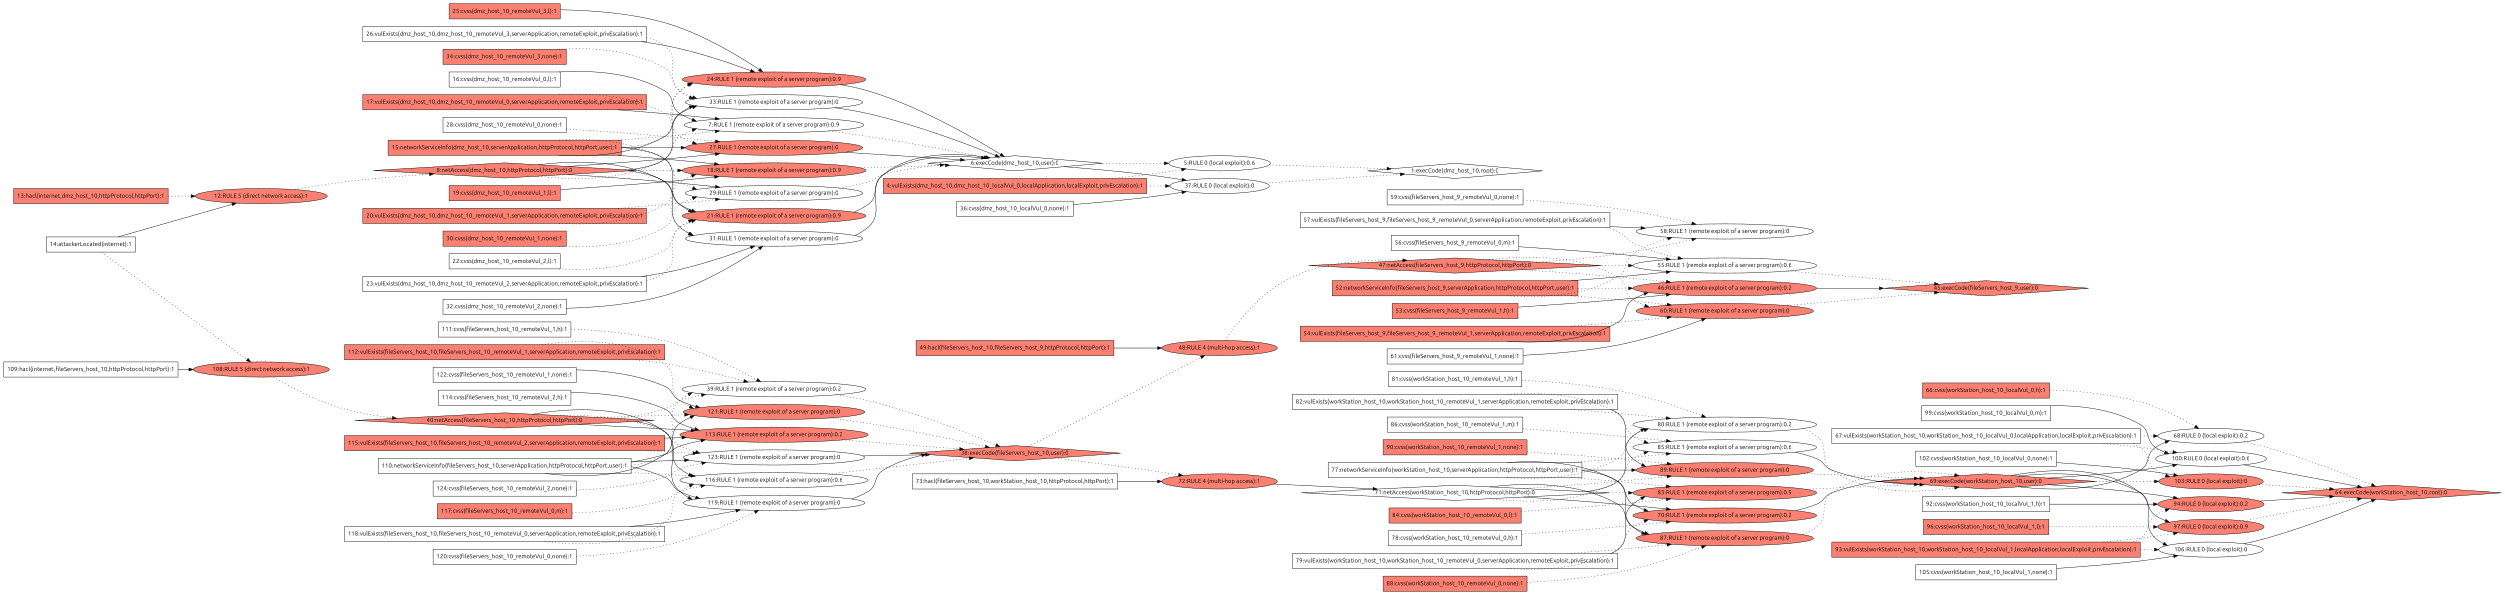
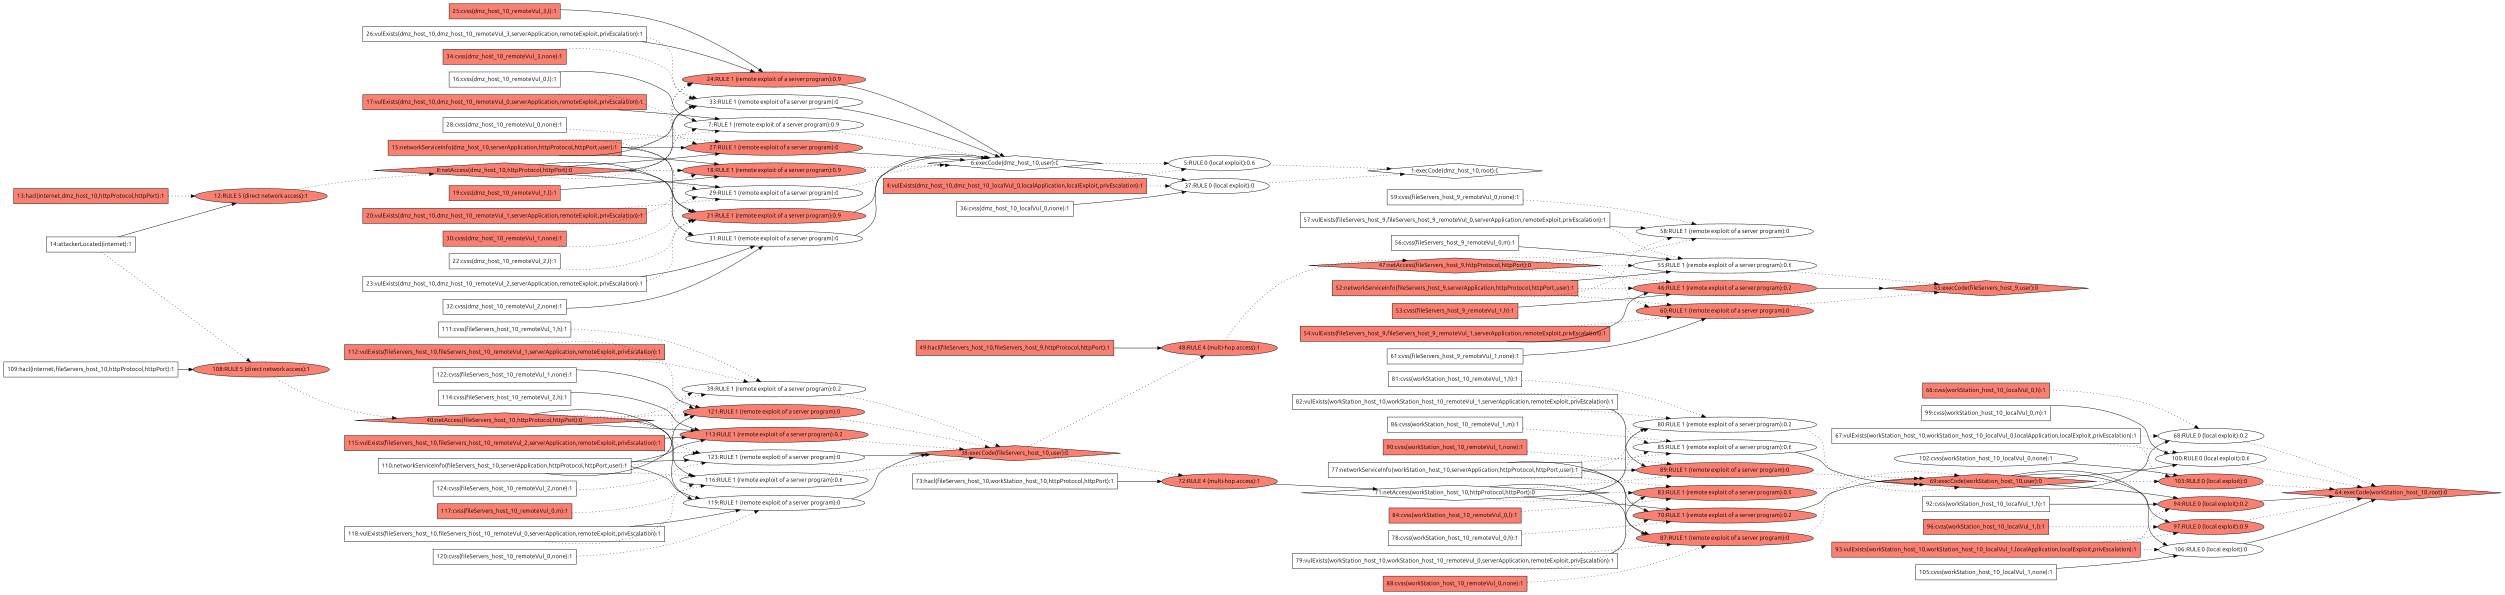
node "102:cvss(workStation_host_10_localVul_0,none):1": shape box -> ellipse
edge "100:RULE 0 (local exploit):0.6" -> "64:execCode(workStation_host_10,root):0": style solid -> dotted
